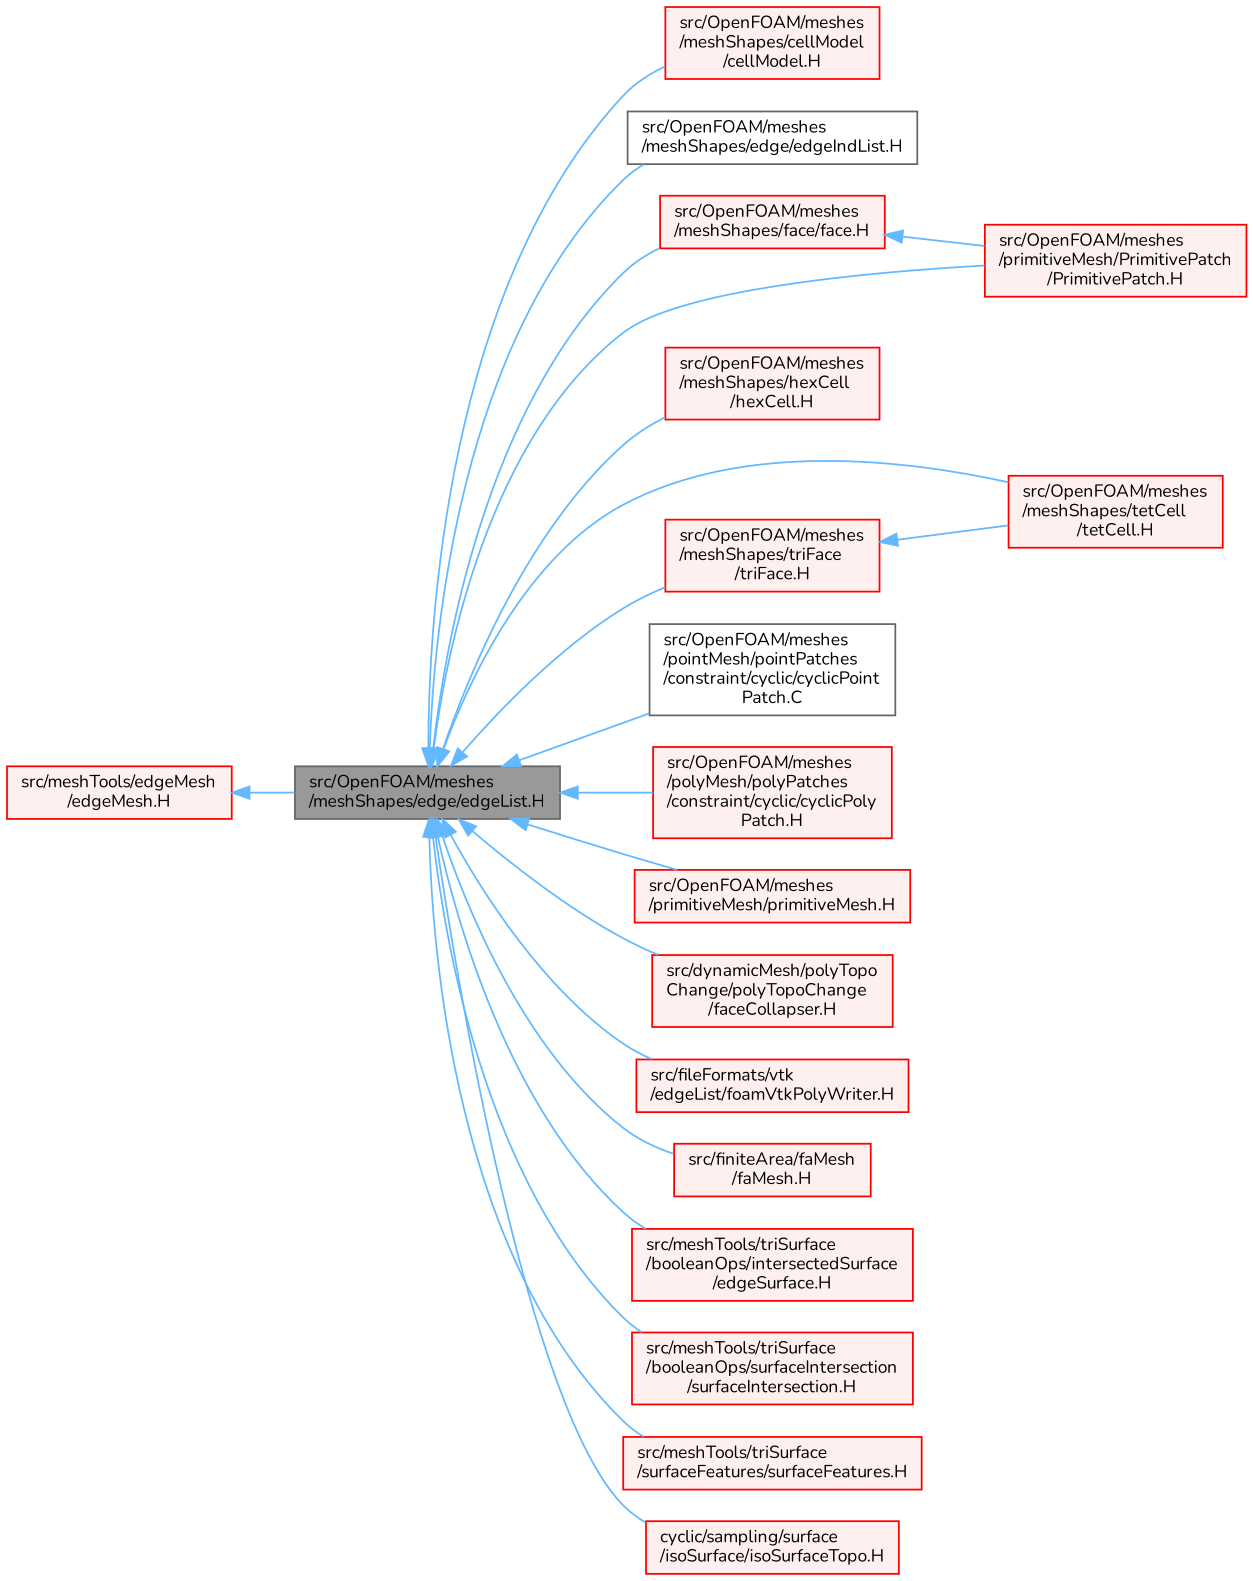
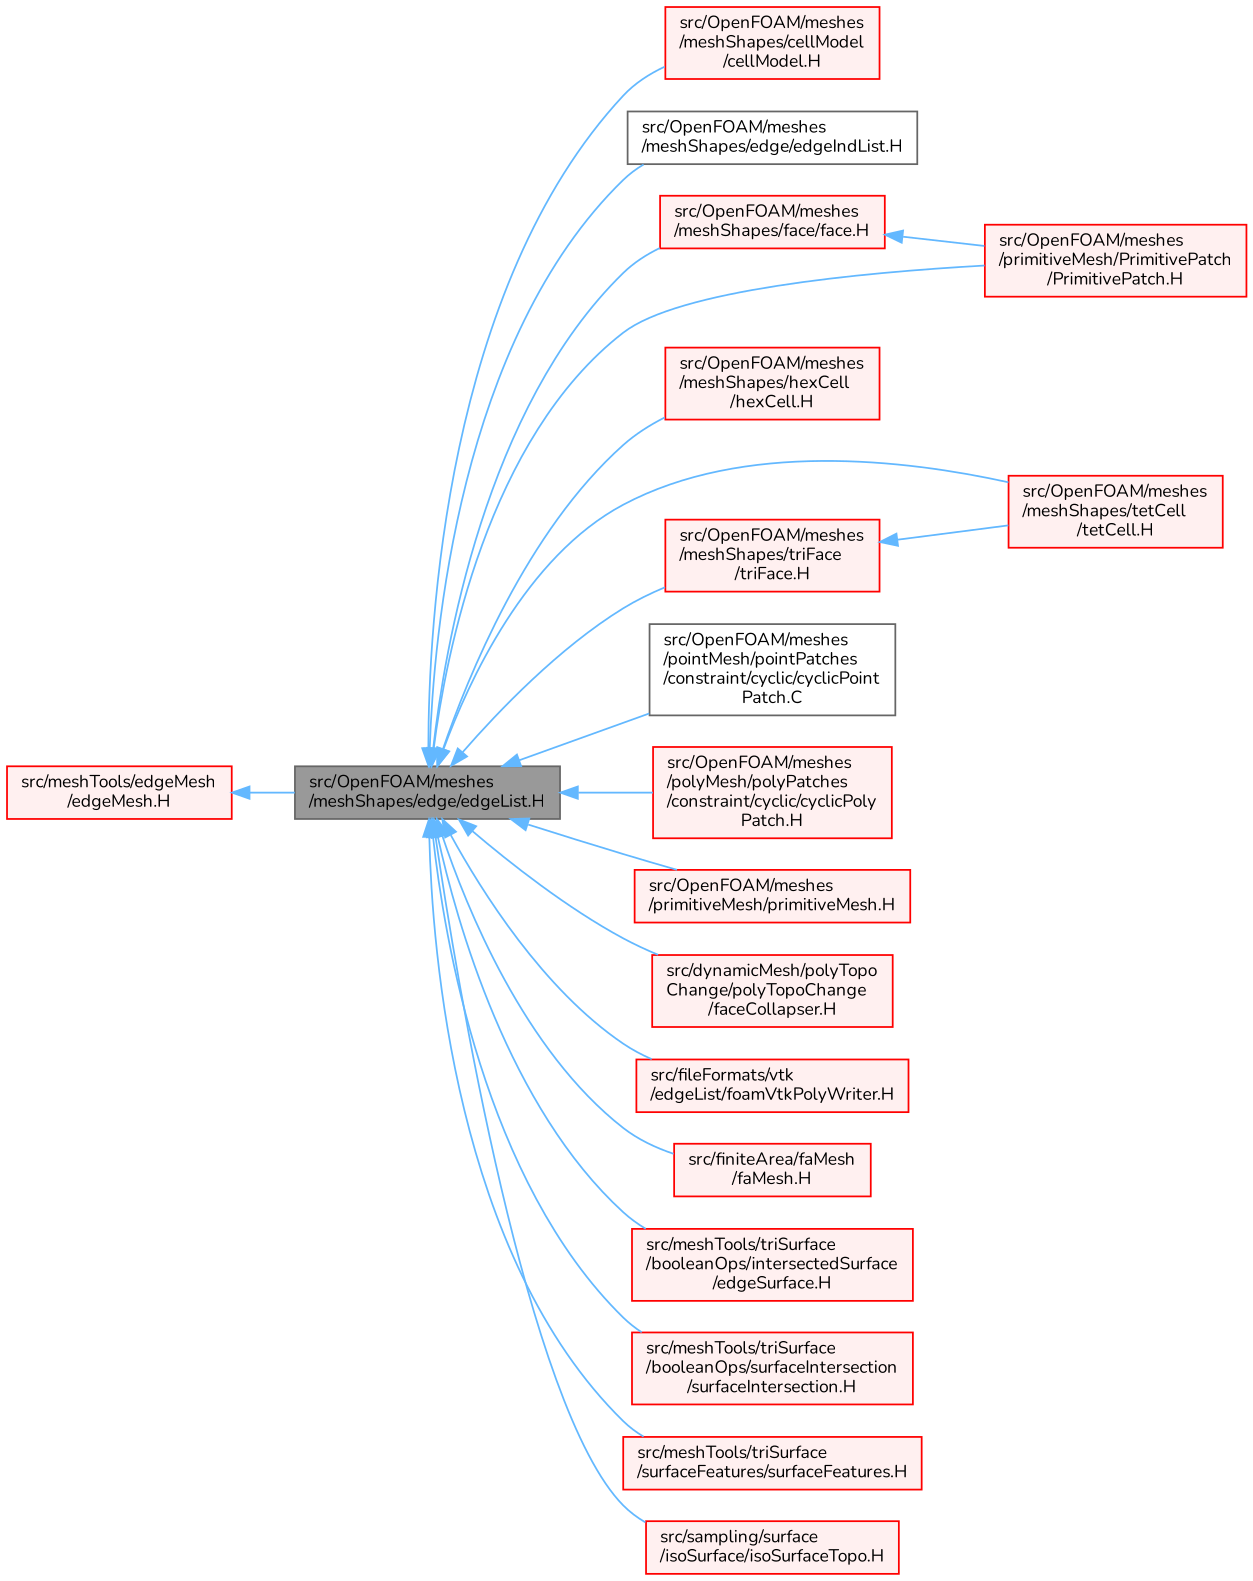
node "cyclic/sampling/surface /isoSurface/isoSurfaceTopo.H": label "cyclic/sampling/surface /isoSurface/isoSurfaceTopo.H" -> "src/sampling/surface /isoSurface/isoSurfaceTopo.H"
